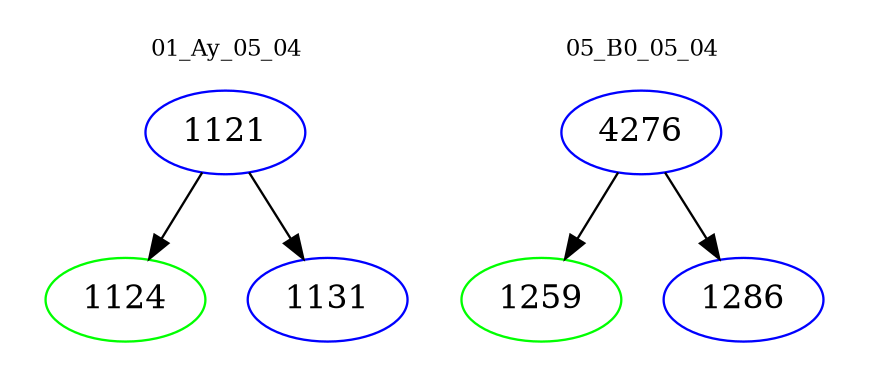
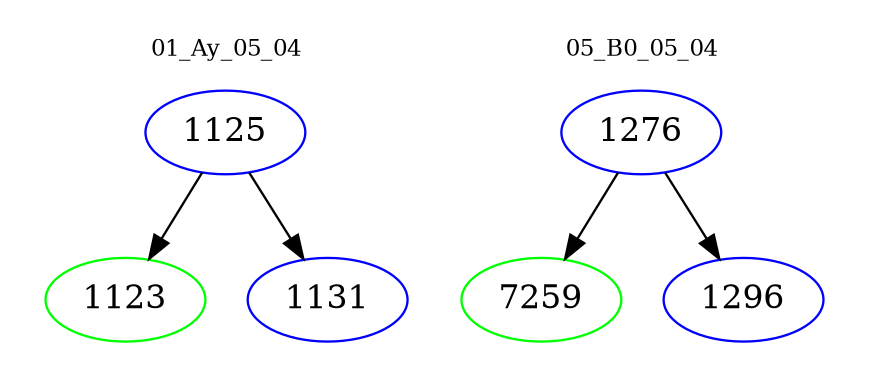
node "1121": label "1121" -> "1125"
node "4276": label "4276" -> "1276"
node "1124": label "1124" -> "1123"
node "1259": label "1259" -> "7259"
node "1286": label "1286" -> "1296"
